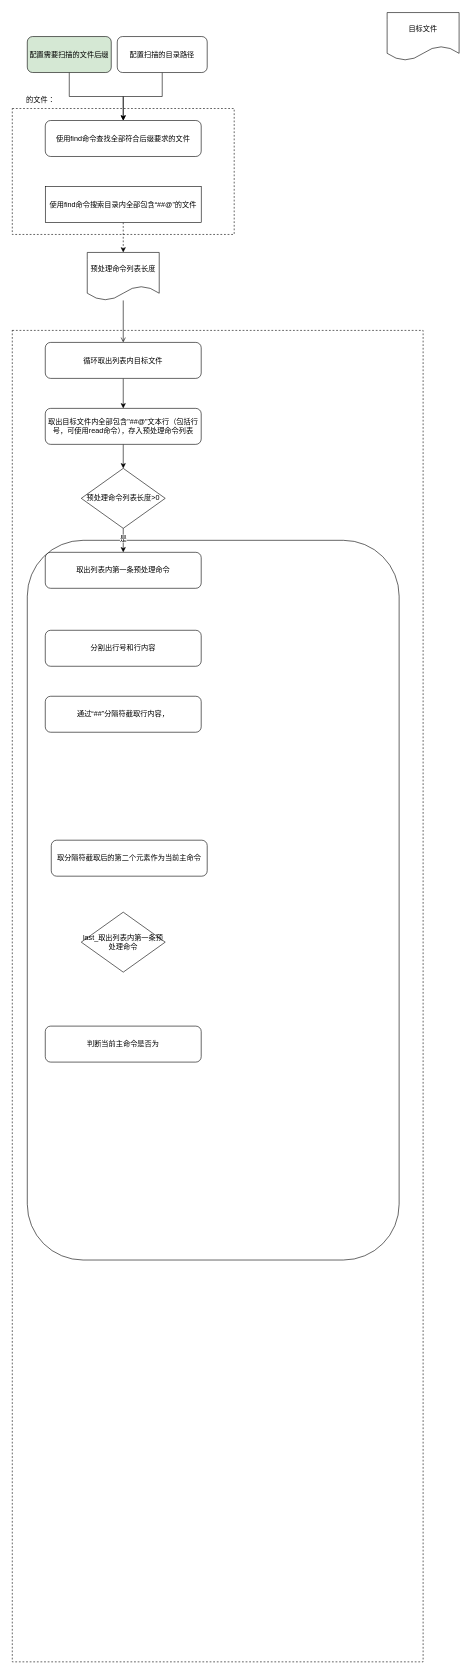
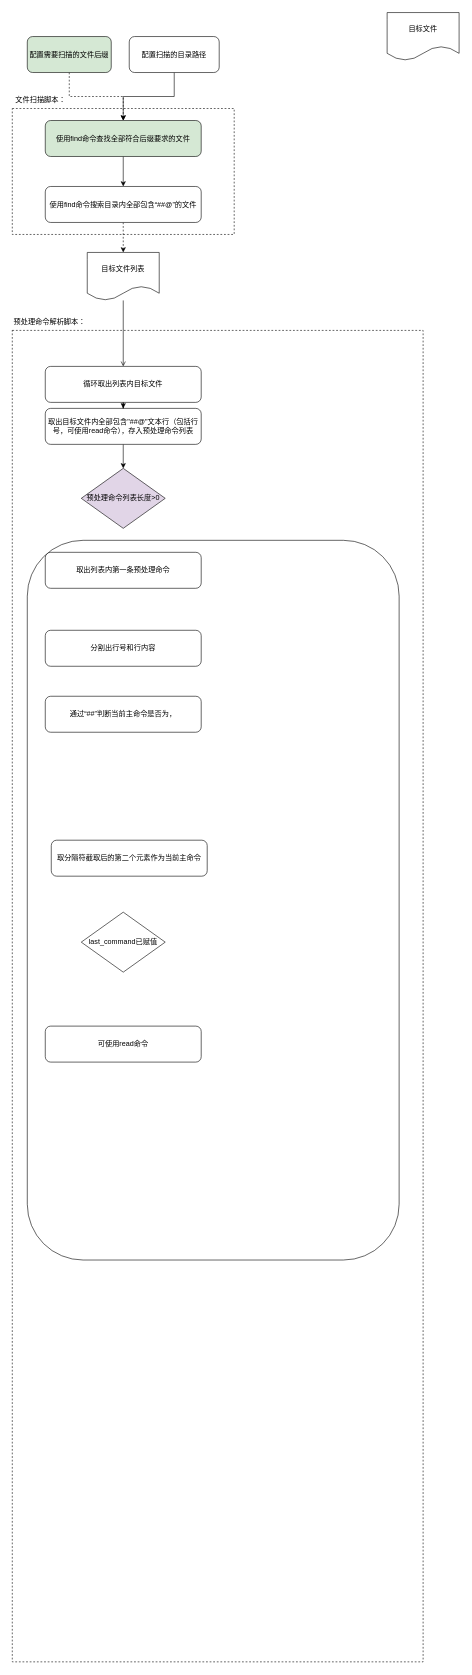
node "配置扫描的目录路径": moved (162, 54) -> (174, 54)
edge "配置需要扫描的文件后缀" -> "使用find命令查找全部符合后缀要求的文件": style solid -> dashed
node "的文件：": label "的文件：" -> "文件扫描脚本："
node "使用find命令查找全部符合后缀要求的文件": fillcolor #ffffff -> #d5e8d4
edge "使用find命令查找全部符合后缀要求的文件" -> "使用find命令搜索目录内全部包含“##@”的文件": added
node "使用find命令搜索目录内全部包含“##@”的文件": shape rectangle -> rounded rectangle
node "预处理命令列表长度": label "预处理命令列表长度" -> "目标文件列表"
node "预处理命令解析脚本：": added
node "循环取出列表内目标文件": moved (123, 360) -> (123, 384)
node "预处理命令列表长度>0": fillcolor #ffffff -> #e1d5e7
edge "预处理命令列表长度>0" -> "取出列表内第一条预处理命令": removed, label "是"
node "通过“##”分隔符截取行内容，": label "通过“##”分隔符截取行内容，" -> "通过“##”判断当前主命令是否为，"
node "last_取出列表内第一条预处理命令": label "last_取出列表内第一条预处理命令" -> "last_command已赋值"
node "判断当前主命令是否为": label "判断当前主命令是否为" -> "可使用read命令"
